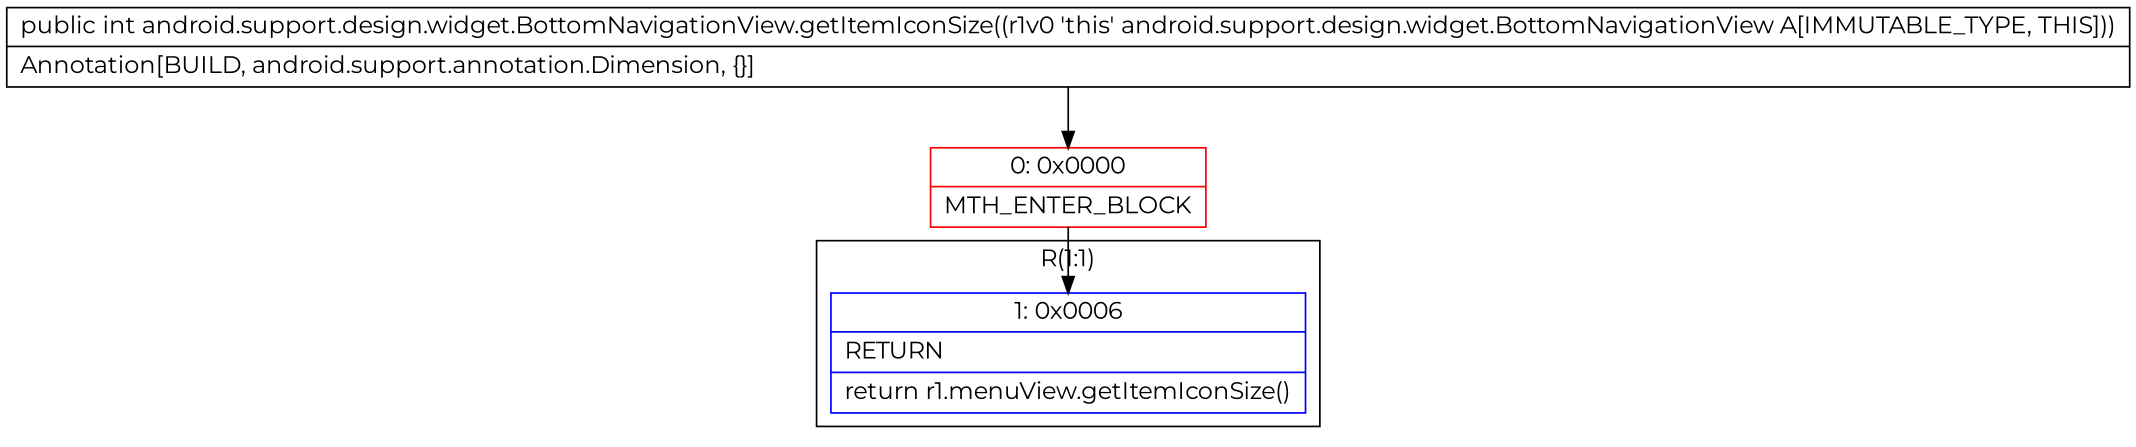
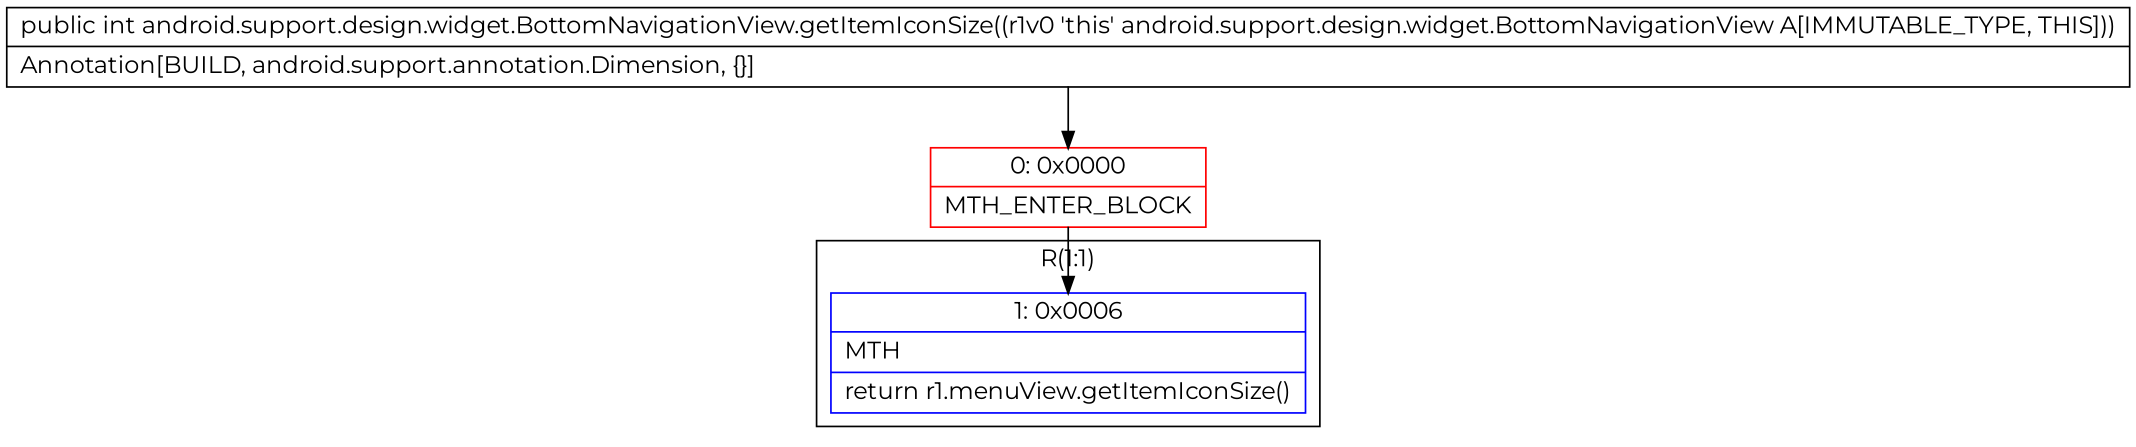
node "1: 0x0006": text "RETURN" -> "MTH"
